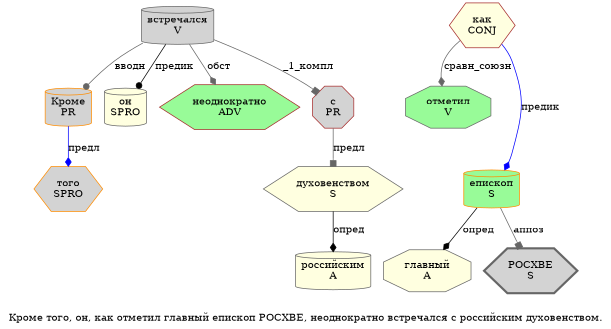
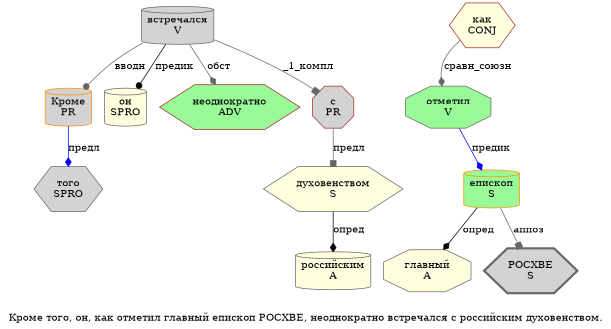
edge "как CONJ" -> "епископ S": now "отметил V" -> "епископ S"
node "того SPRO": color darkorange -> gray40
